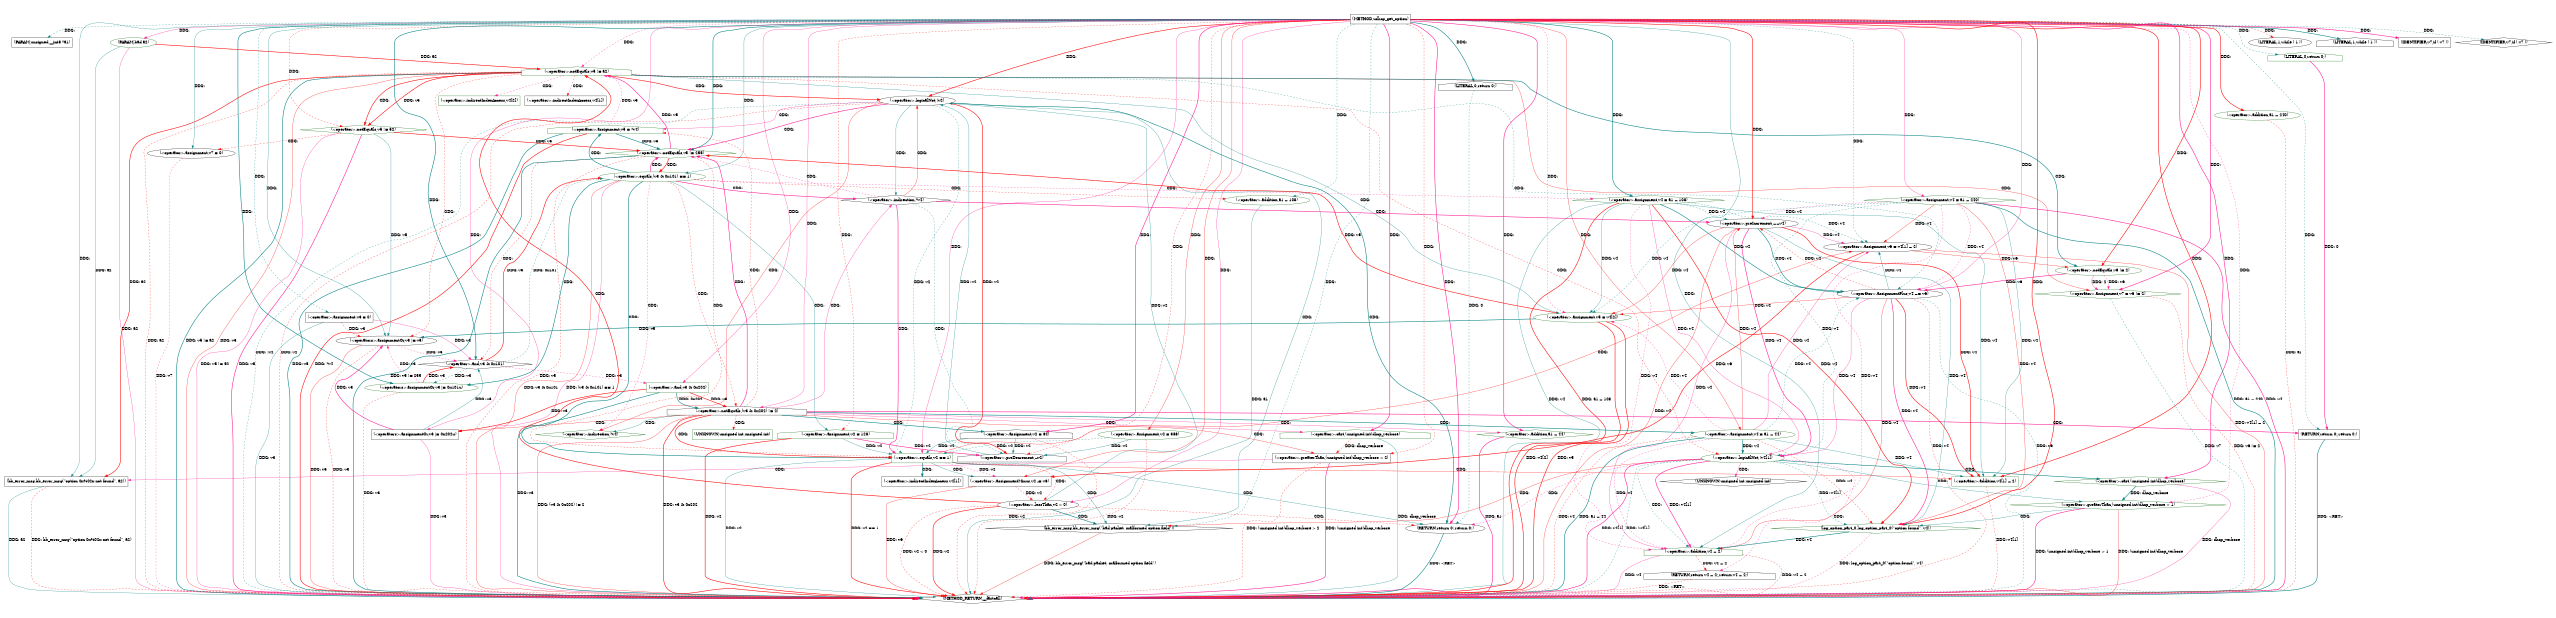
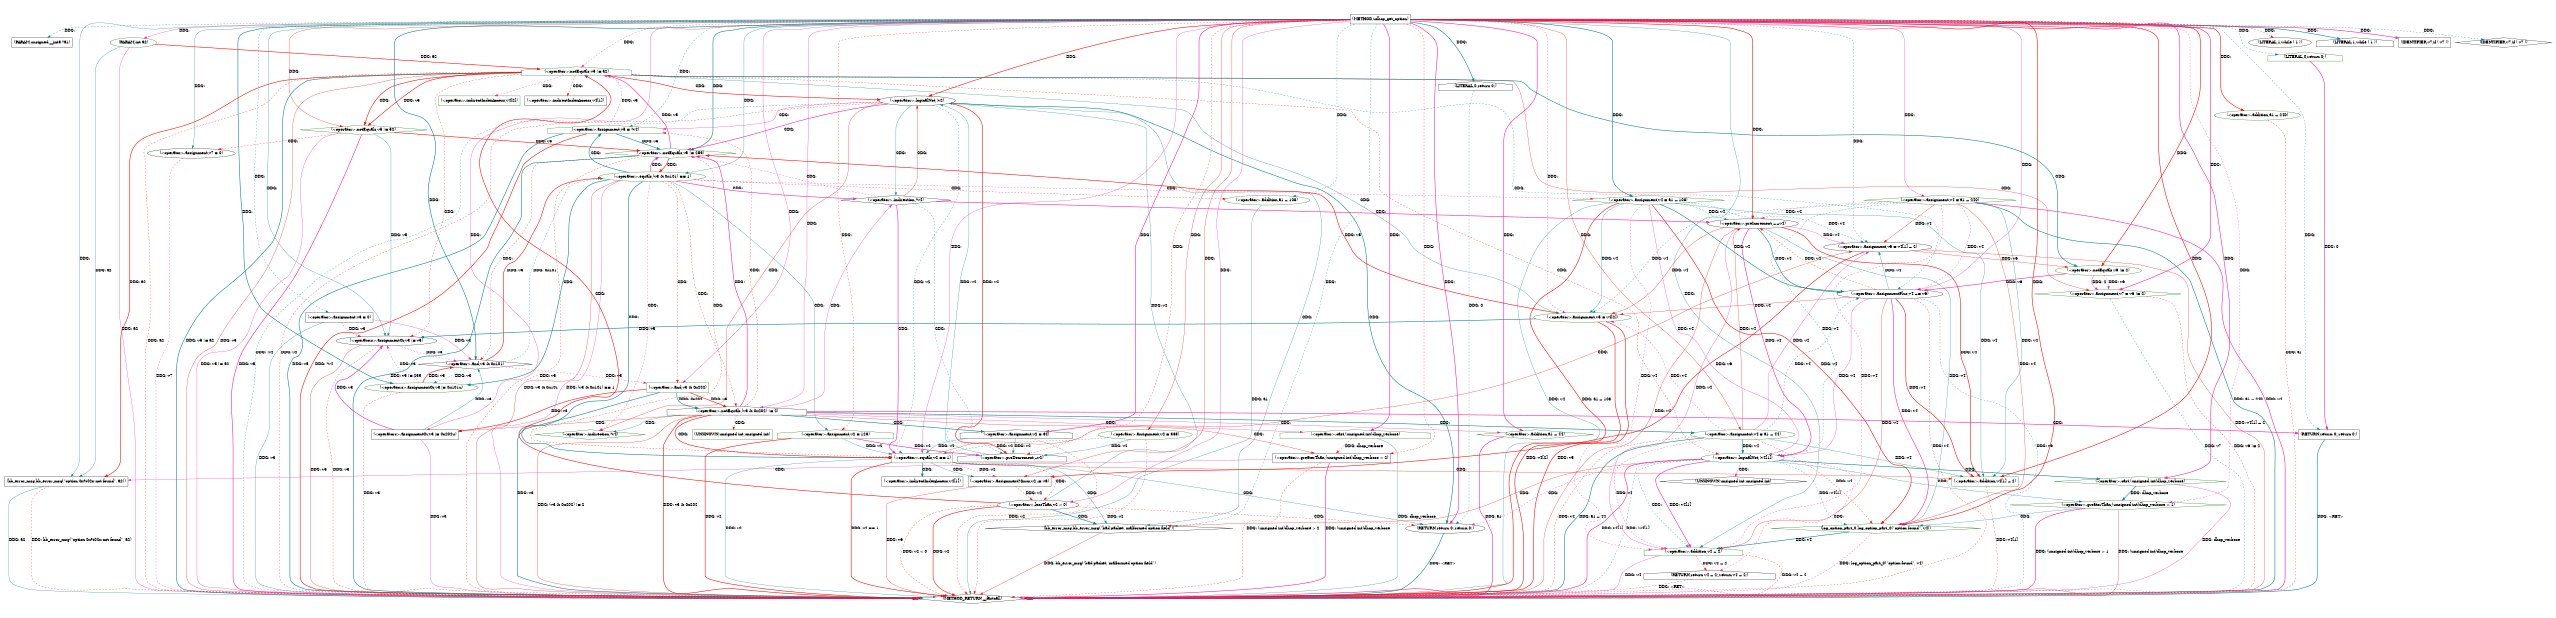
edge "(METHOD,udhcp_get_option)" -> "(<operator>.assignment,v5 = *v4)": added, label "DDG:"
edge "(METHOD,udhcp_get_option)" -> "(<operator>.notEquals,v5 != 52)": style dashed -> solid
node "(PARAM,bad a2)": label "(PARAM,bad a2)" -> "(PARAM,int a2)"
edge "(<operator>.equals,(v3 & 0x101) == 1)" -> "(<operator>.and,v3 & 0x202)": added, label "CDG:"
